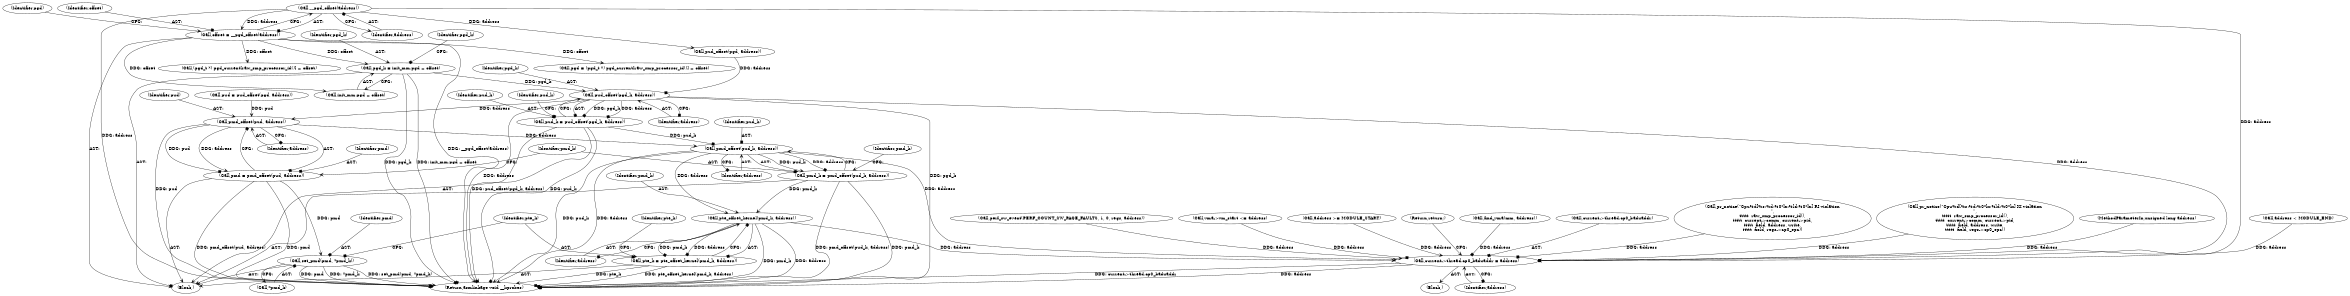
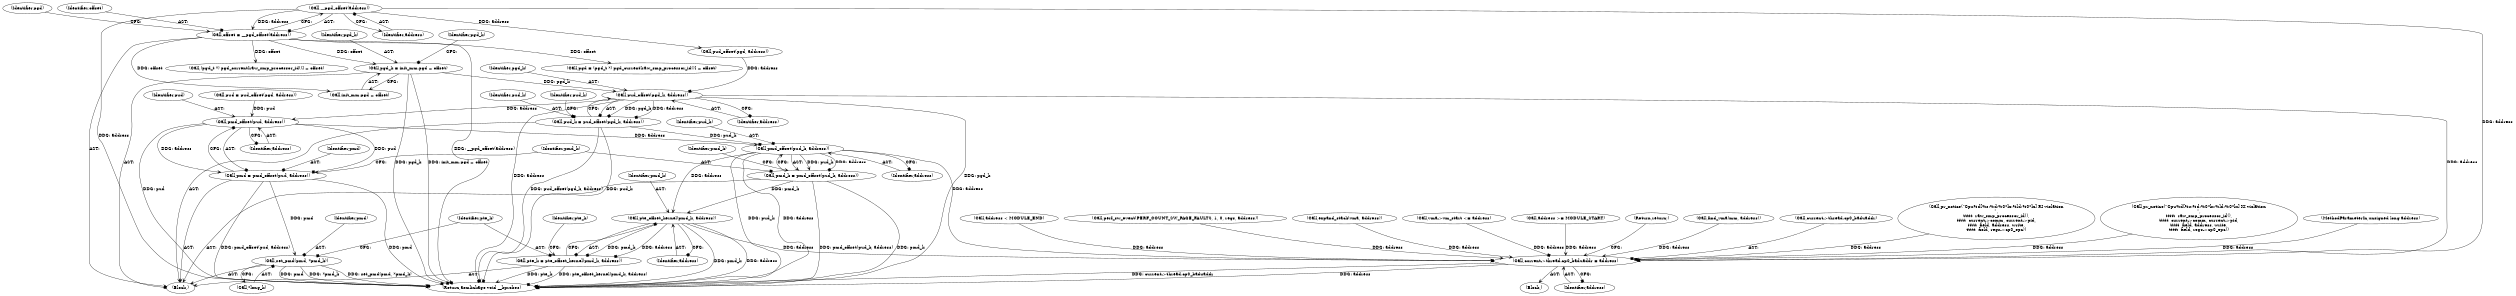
node "(Call,expand_stack(vma, address))": added
edge "(Call,find_vma(mm, address))" -> "(Call,current->thread.cp0_baduaddr = address)": arrowhead box -> vee
node "(Call,*pmd_k)": label "(Call,*pmd_k)" -> "(Call,*long_k)"
